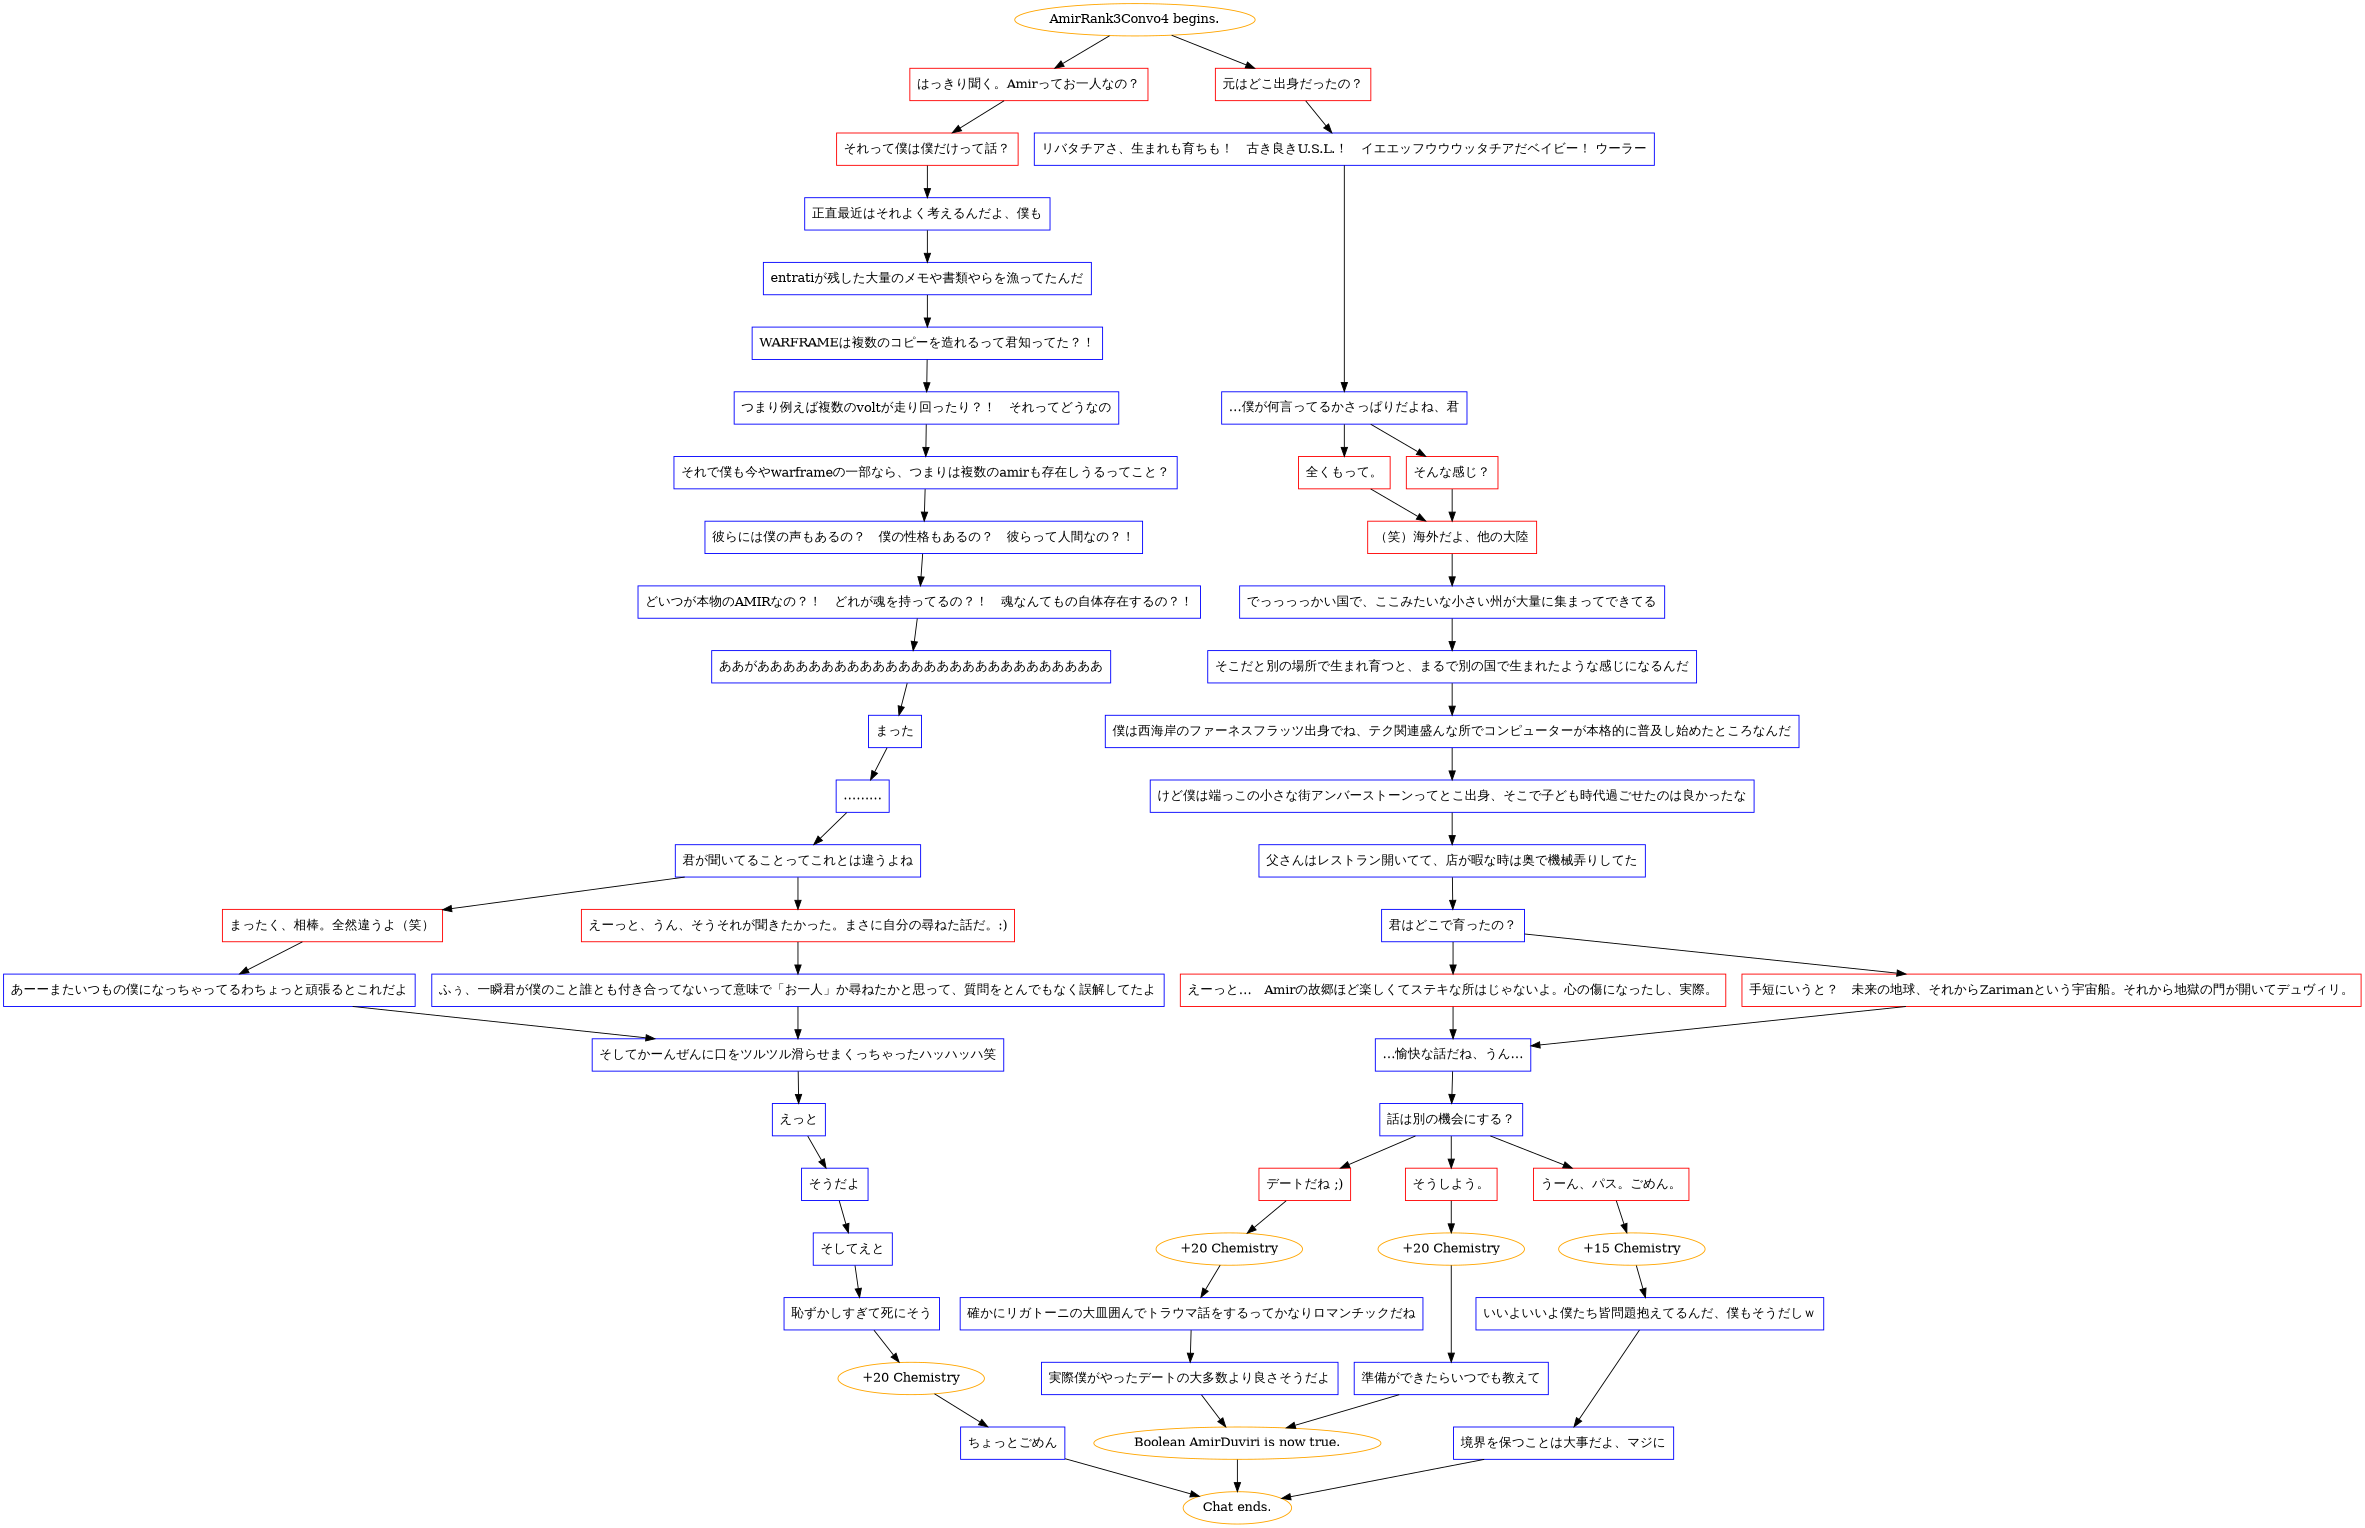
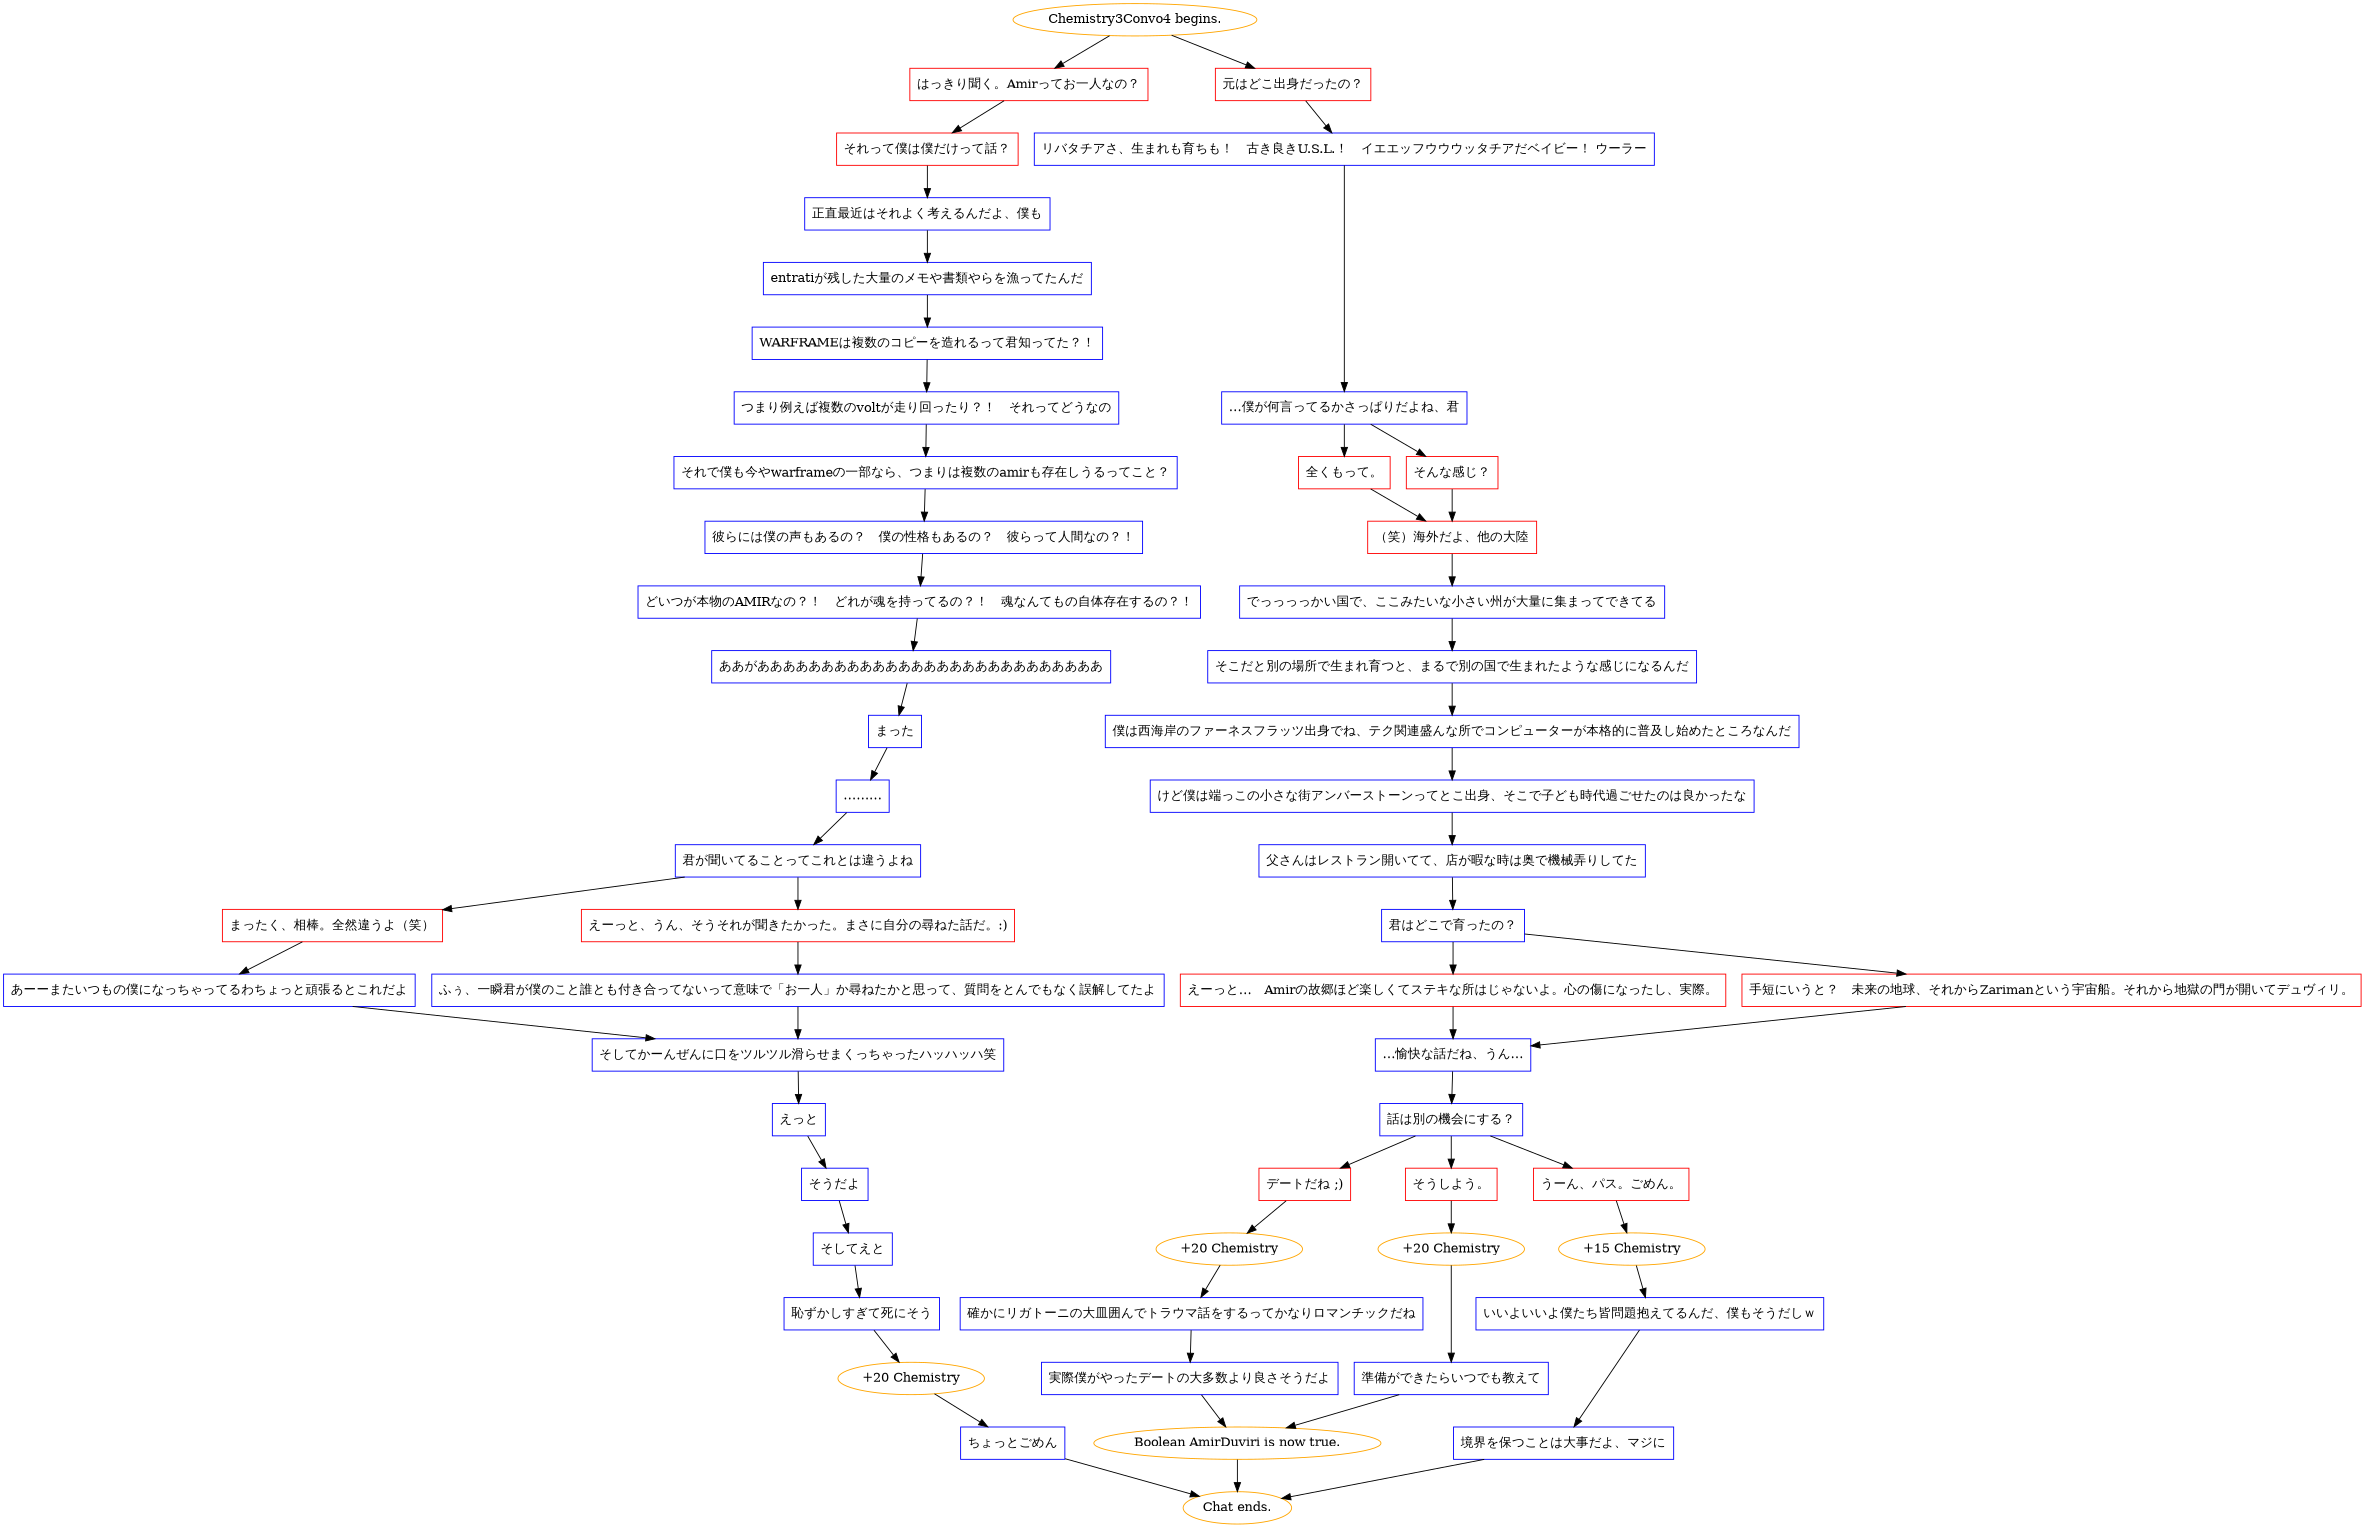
node "AmirRank3Convo4 begins.": label "AmirRank3Convo4 begins." -> "Chemistry3Convo4 begins."
